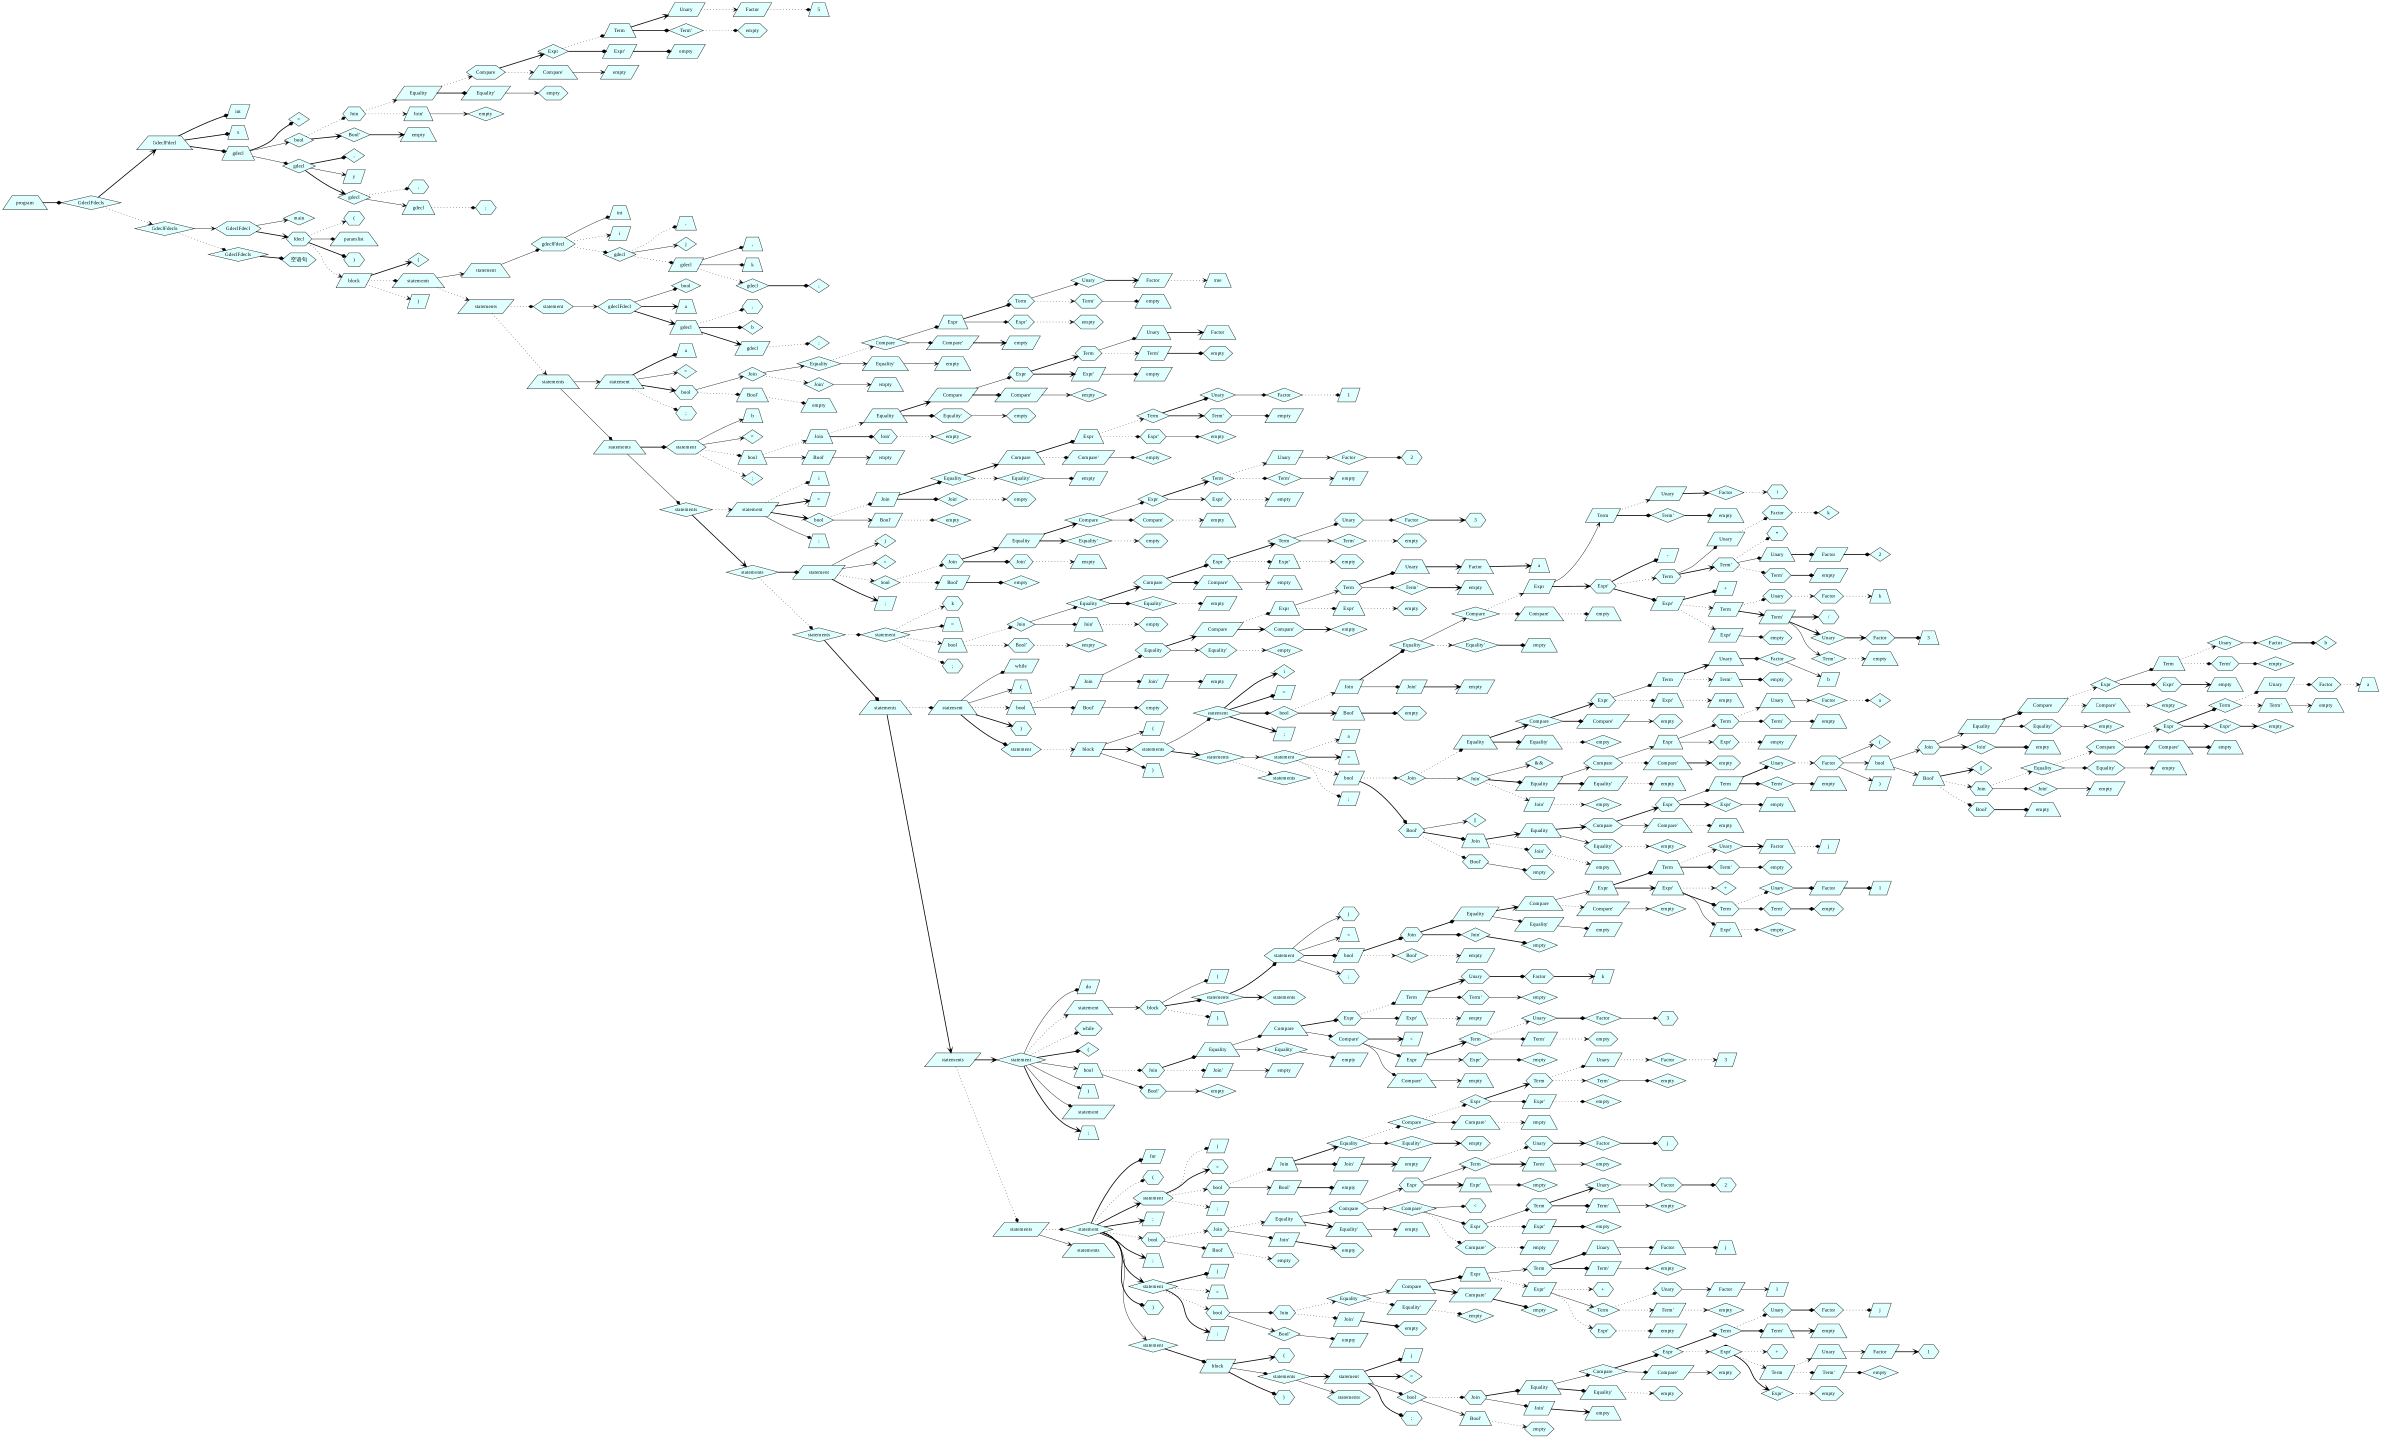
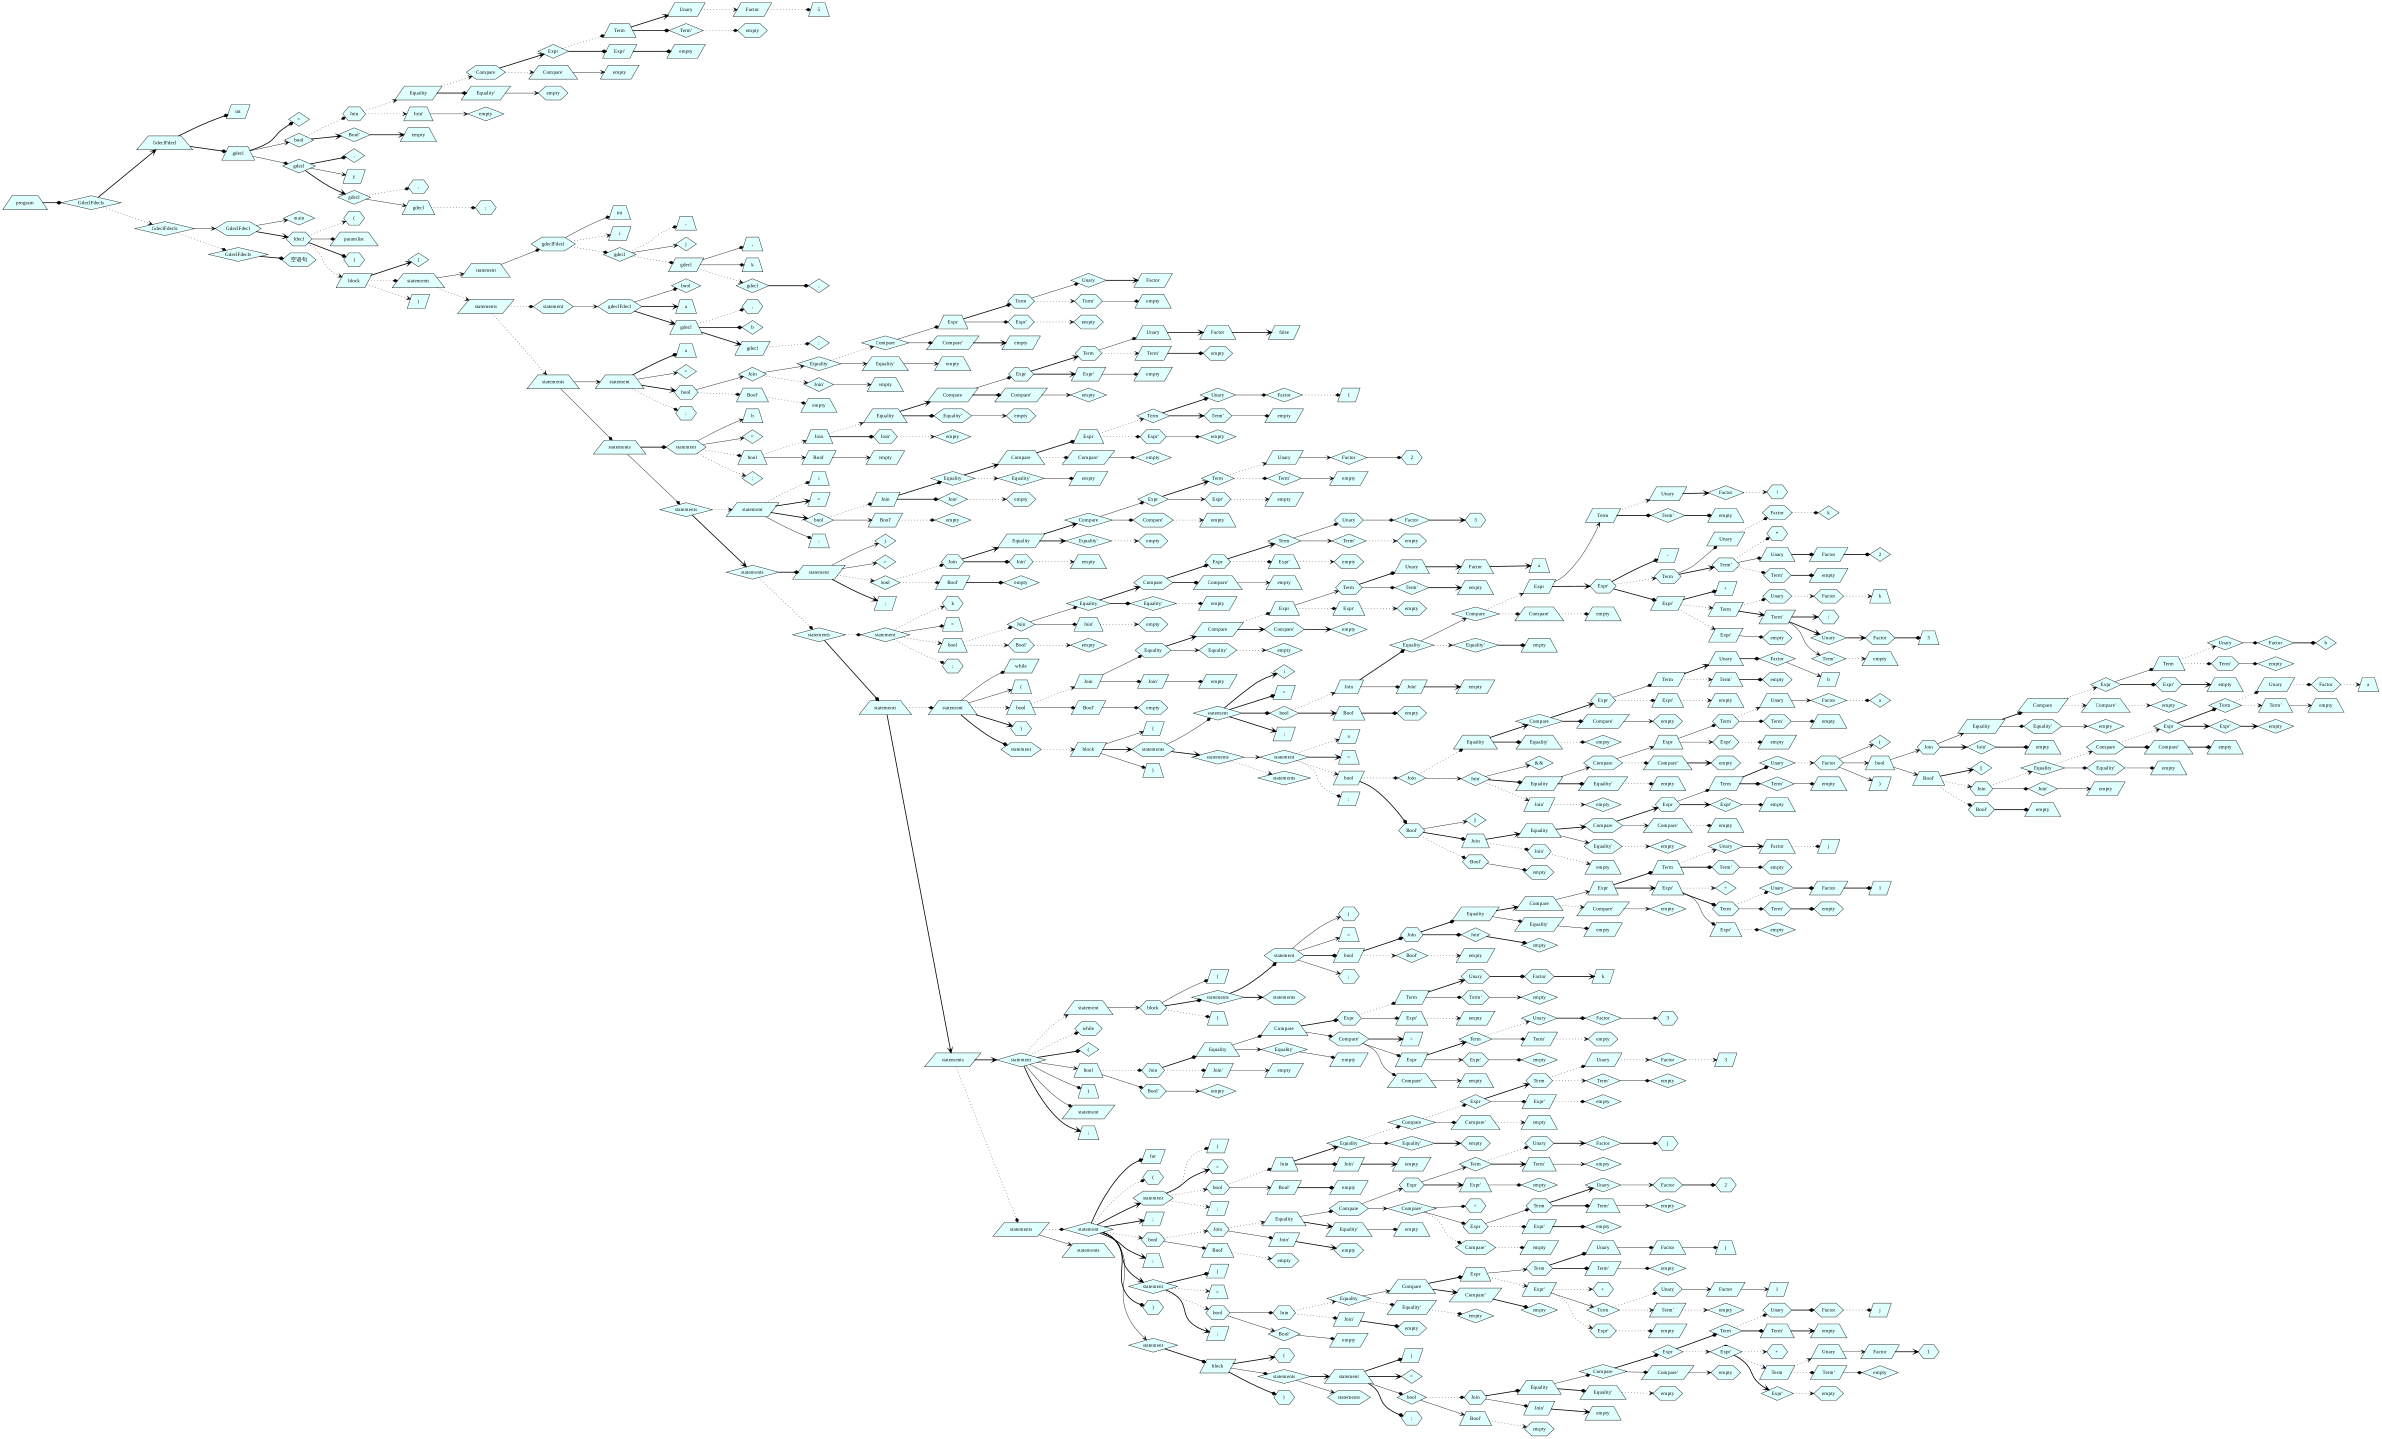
node "x": removed
node "true": removed
node "false": added
node "do": removed
